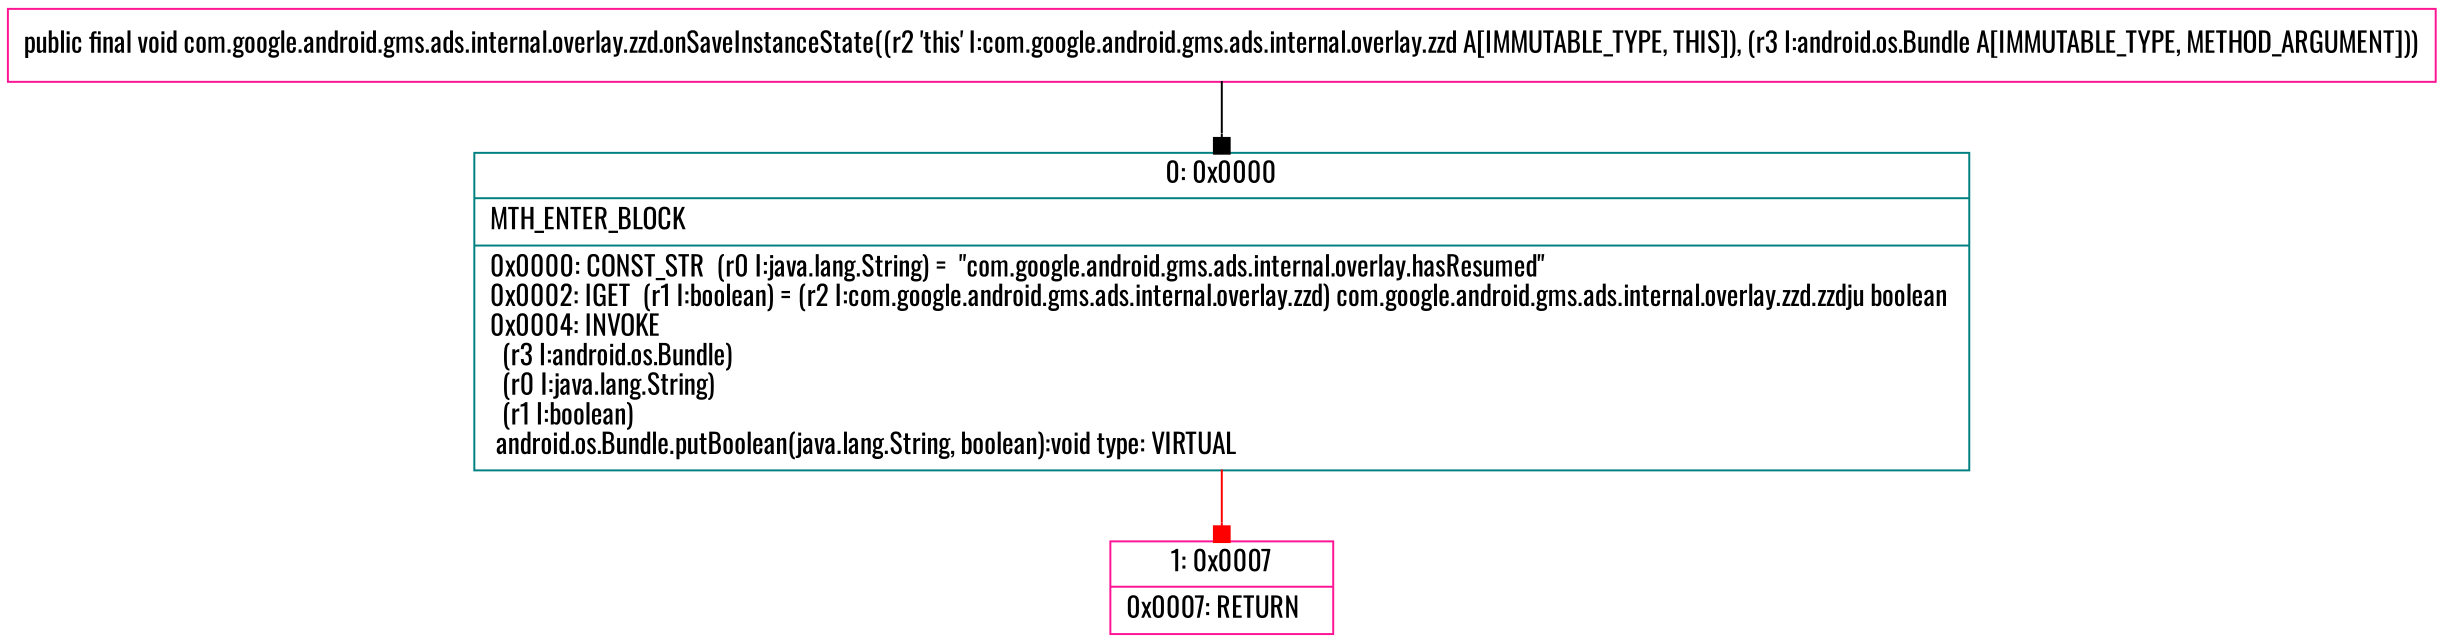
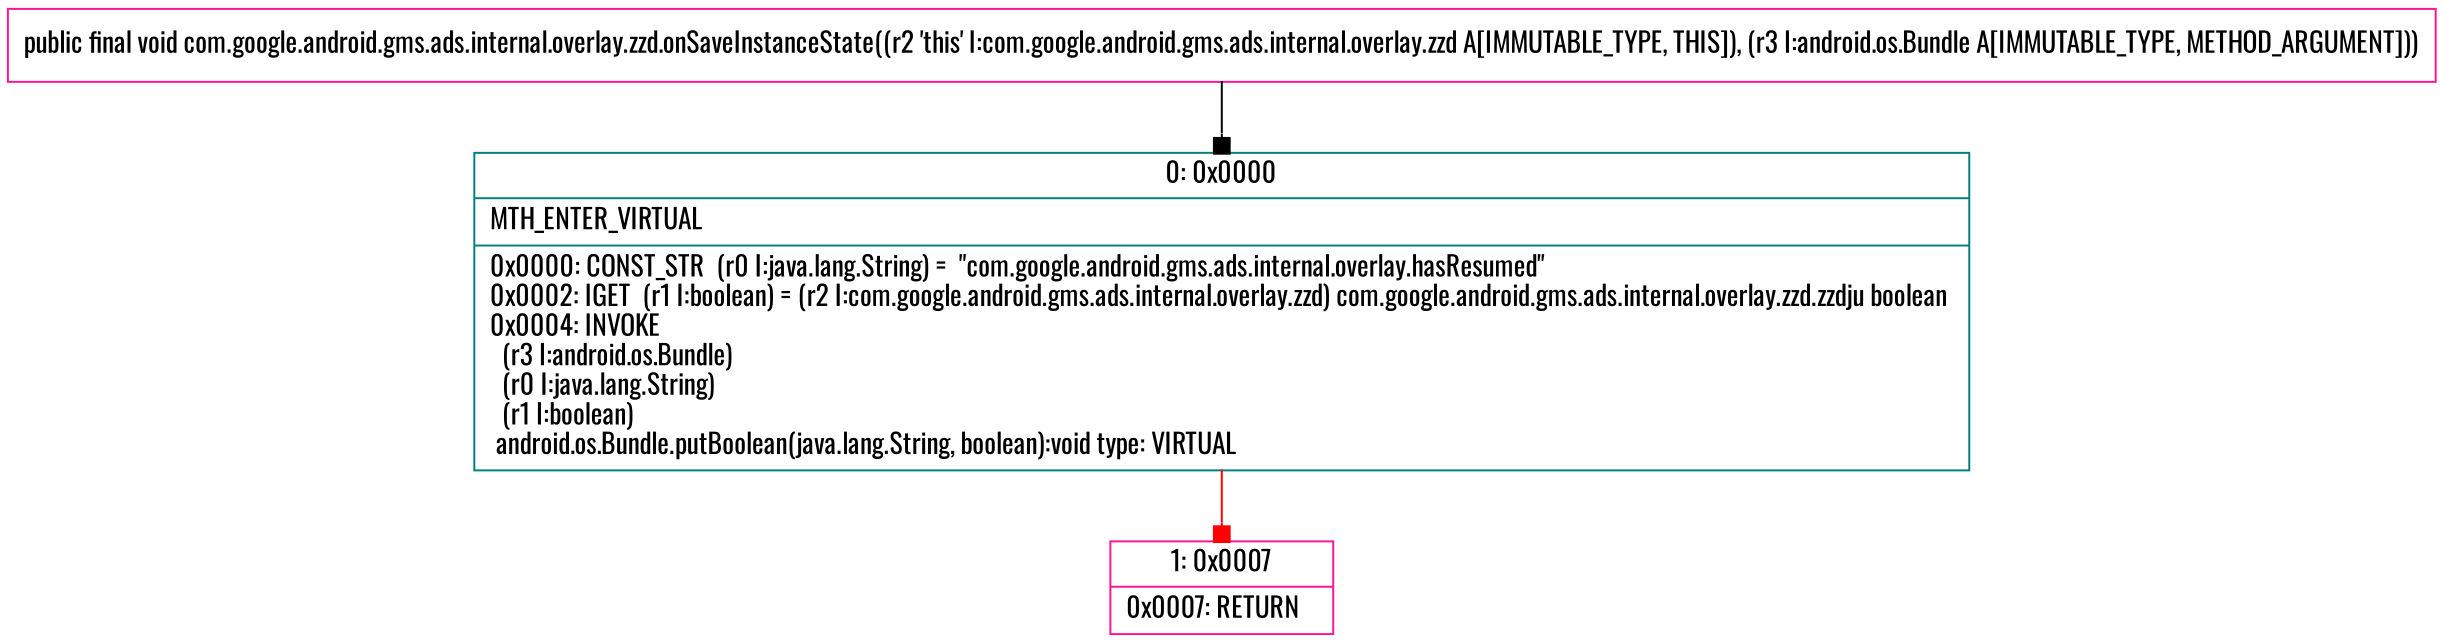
node "0: 0x0000": text "MTH_ENTER_BLOCK" -> "MTH_ENTER_VIRTUAL"
